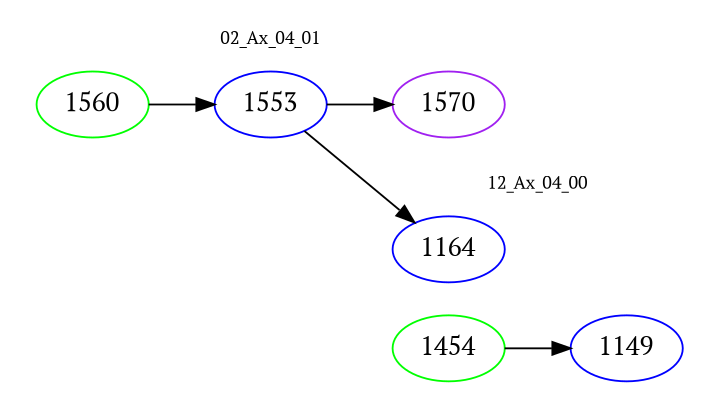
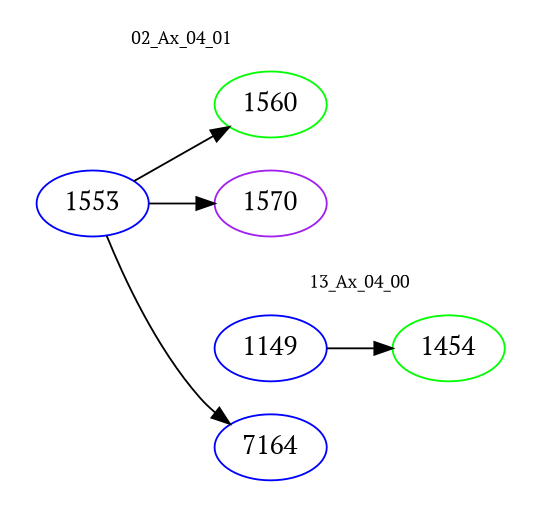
edge "1560" -> "1553": reversed
cluster "12_Ax_04_00": label "12_Ax_04_00" -> "13_Ax_04_00"
node "1164": label "1164" -> "7164"
edge "1454" -> "1149": reversed
